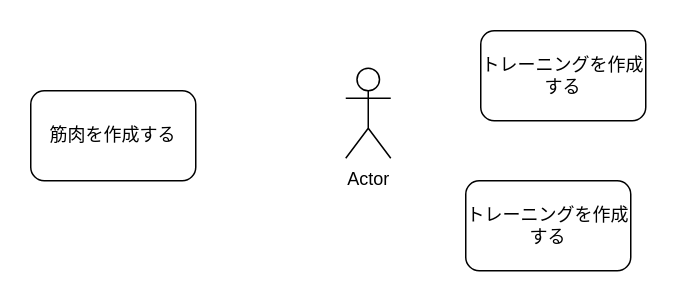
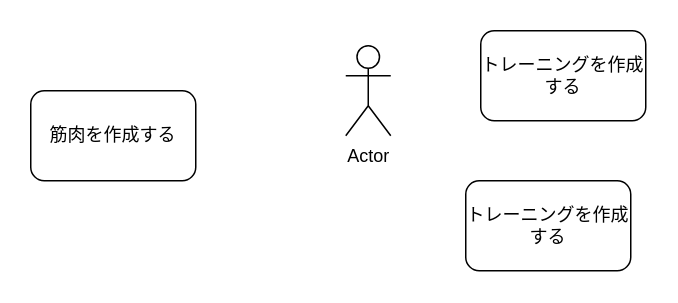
node "Actor": moved (368, 113) -> (368, 91)
